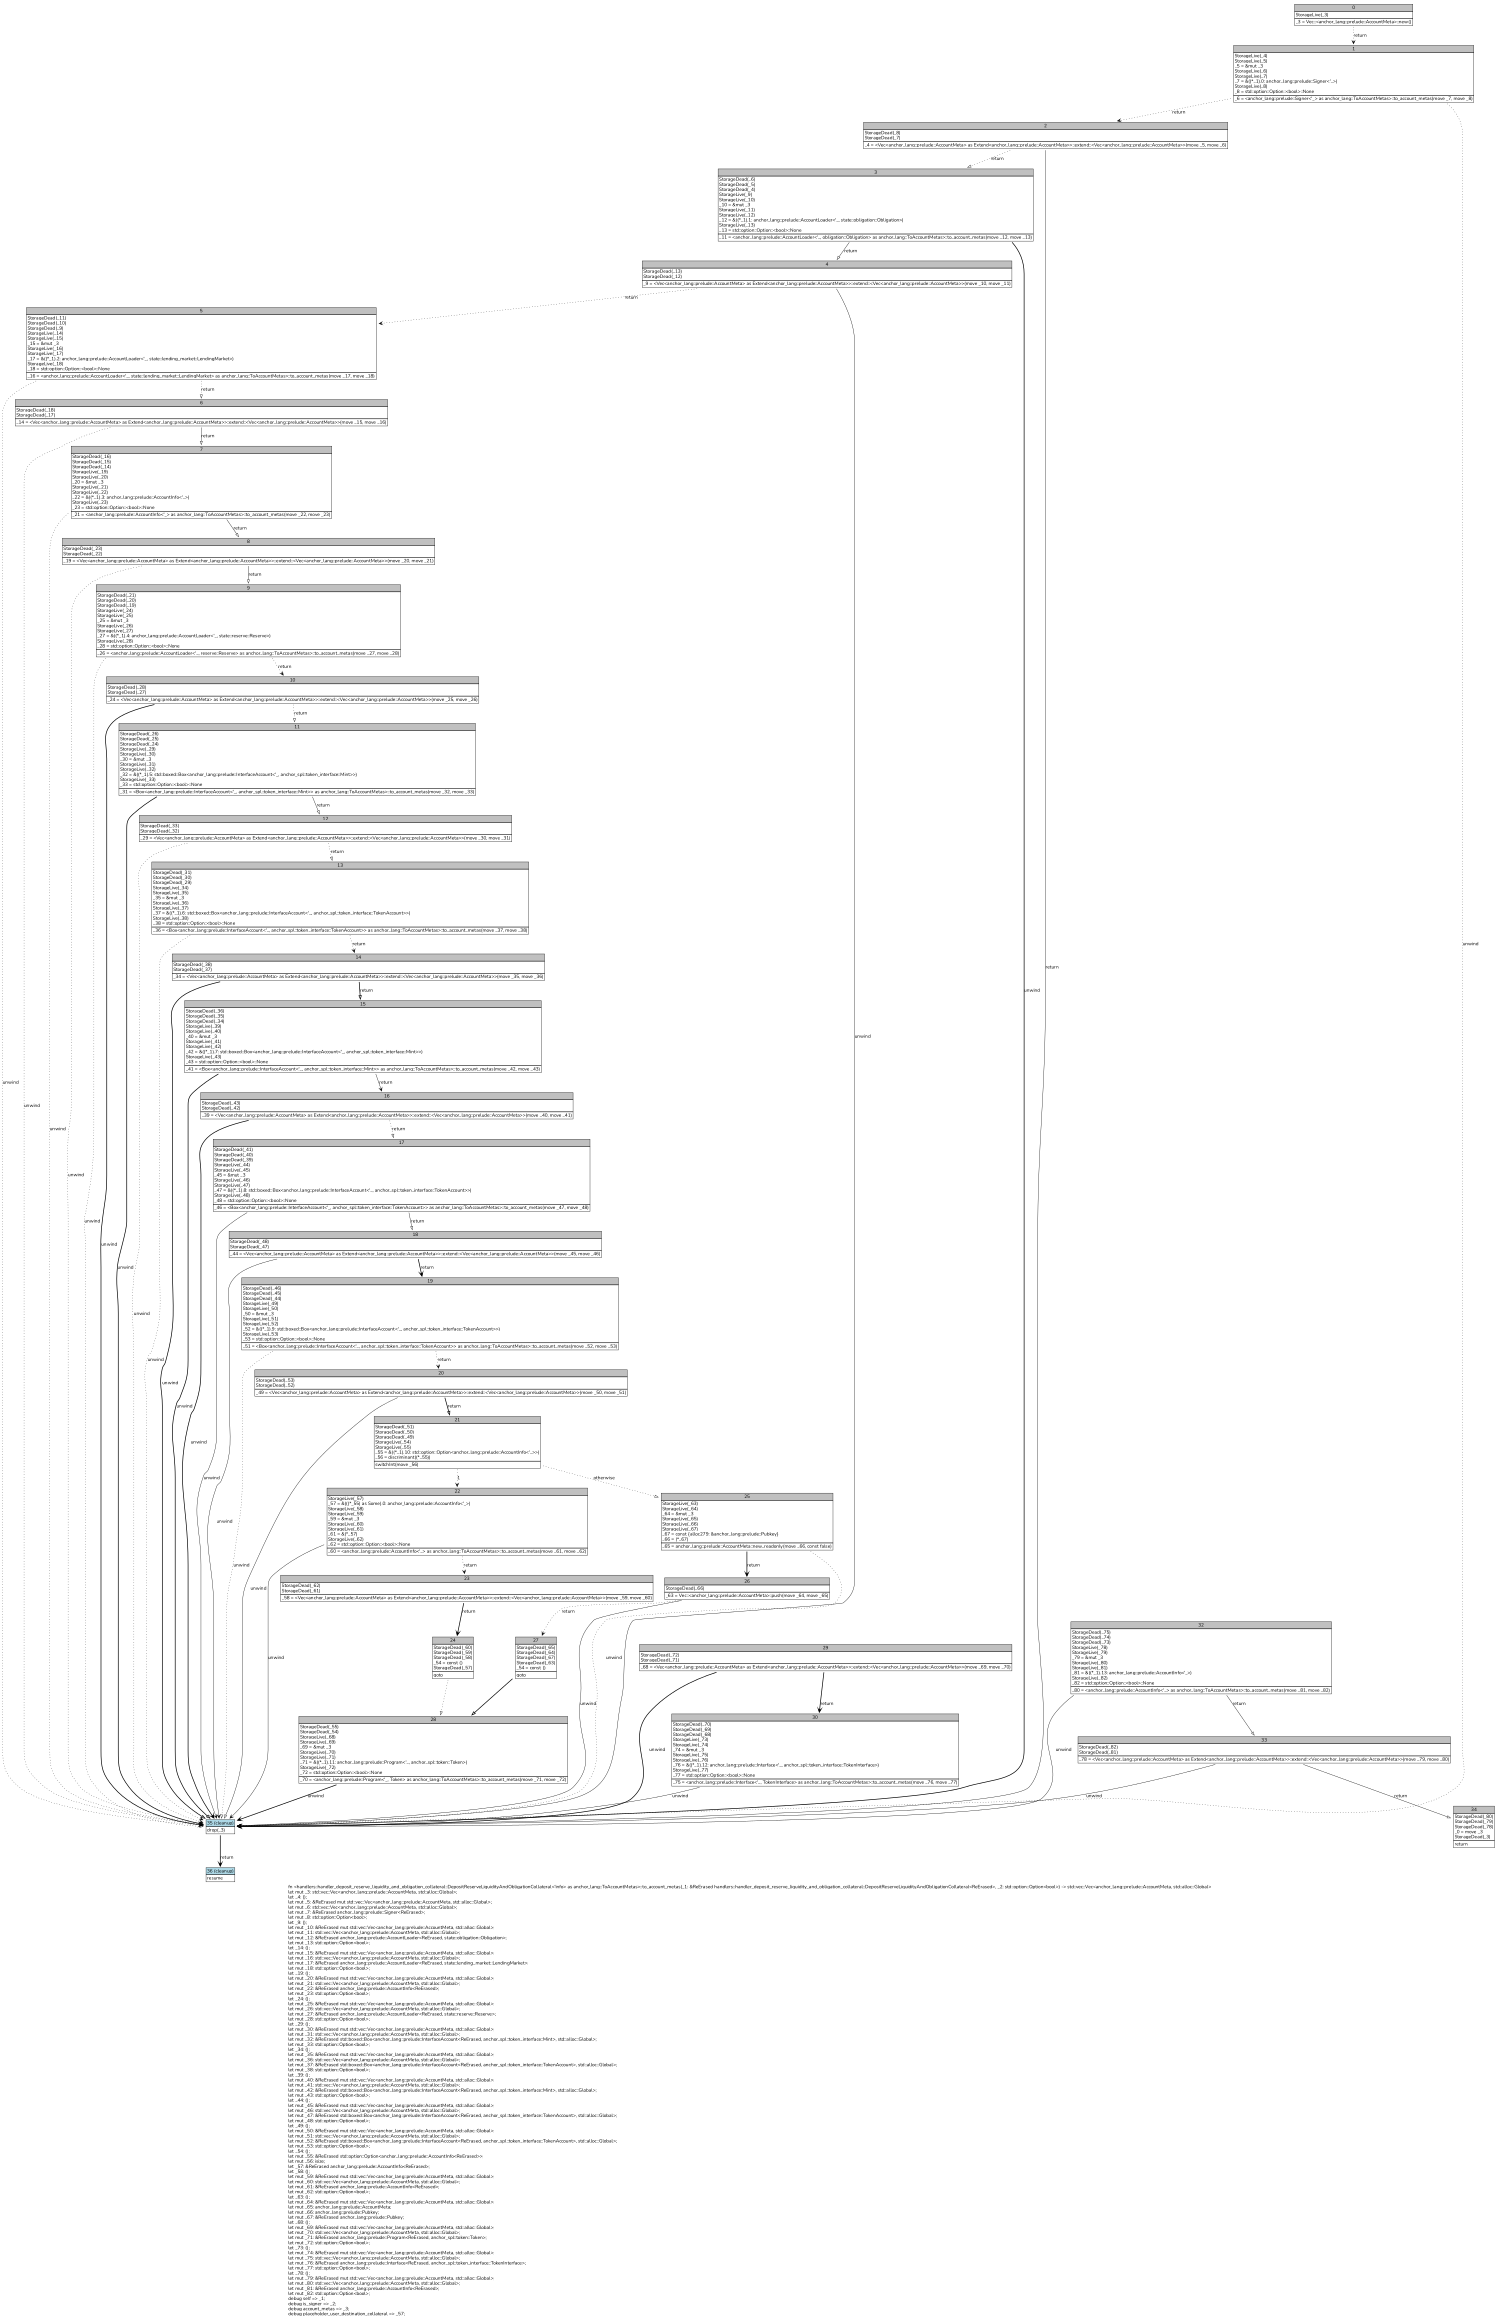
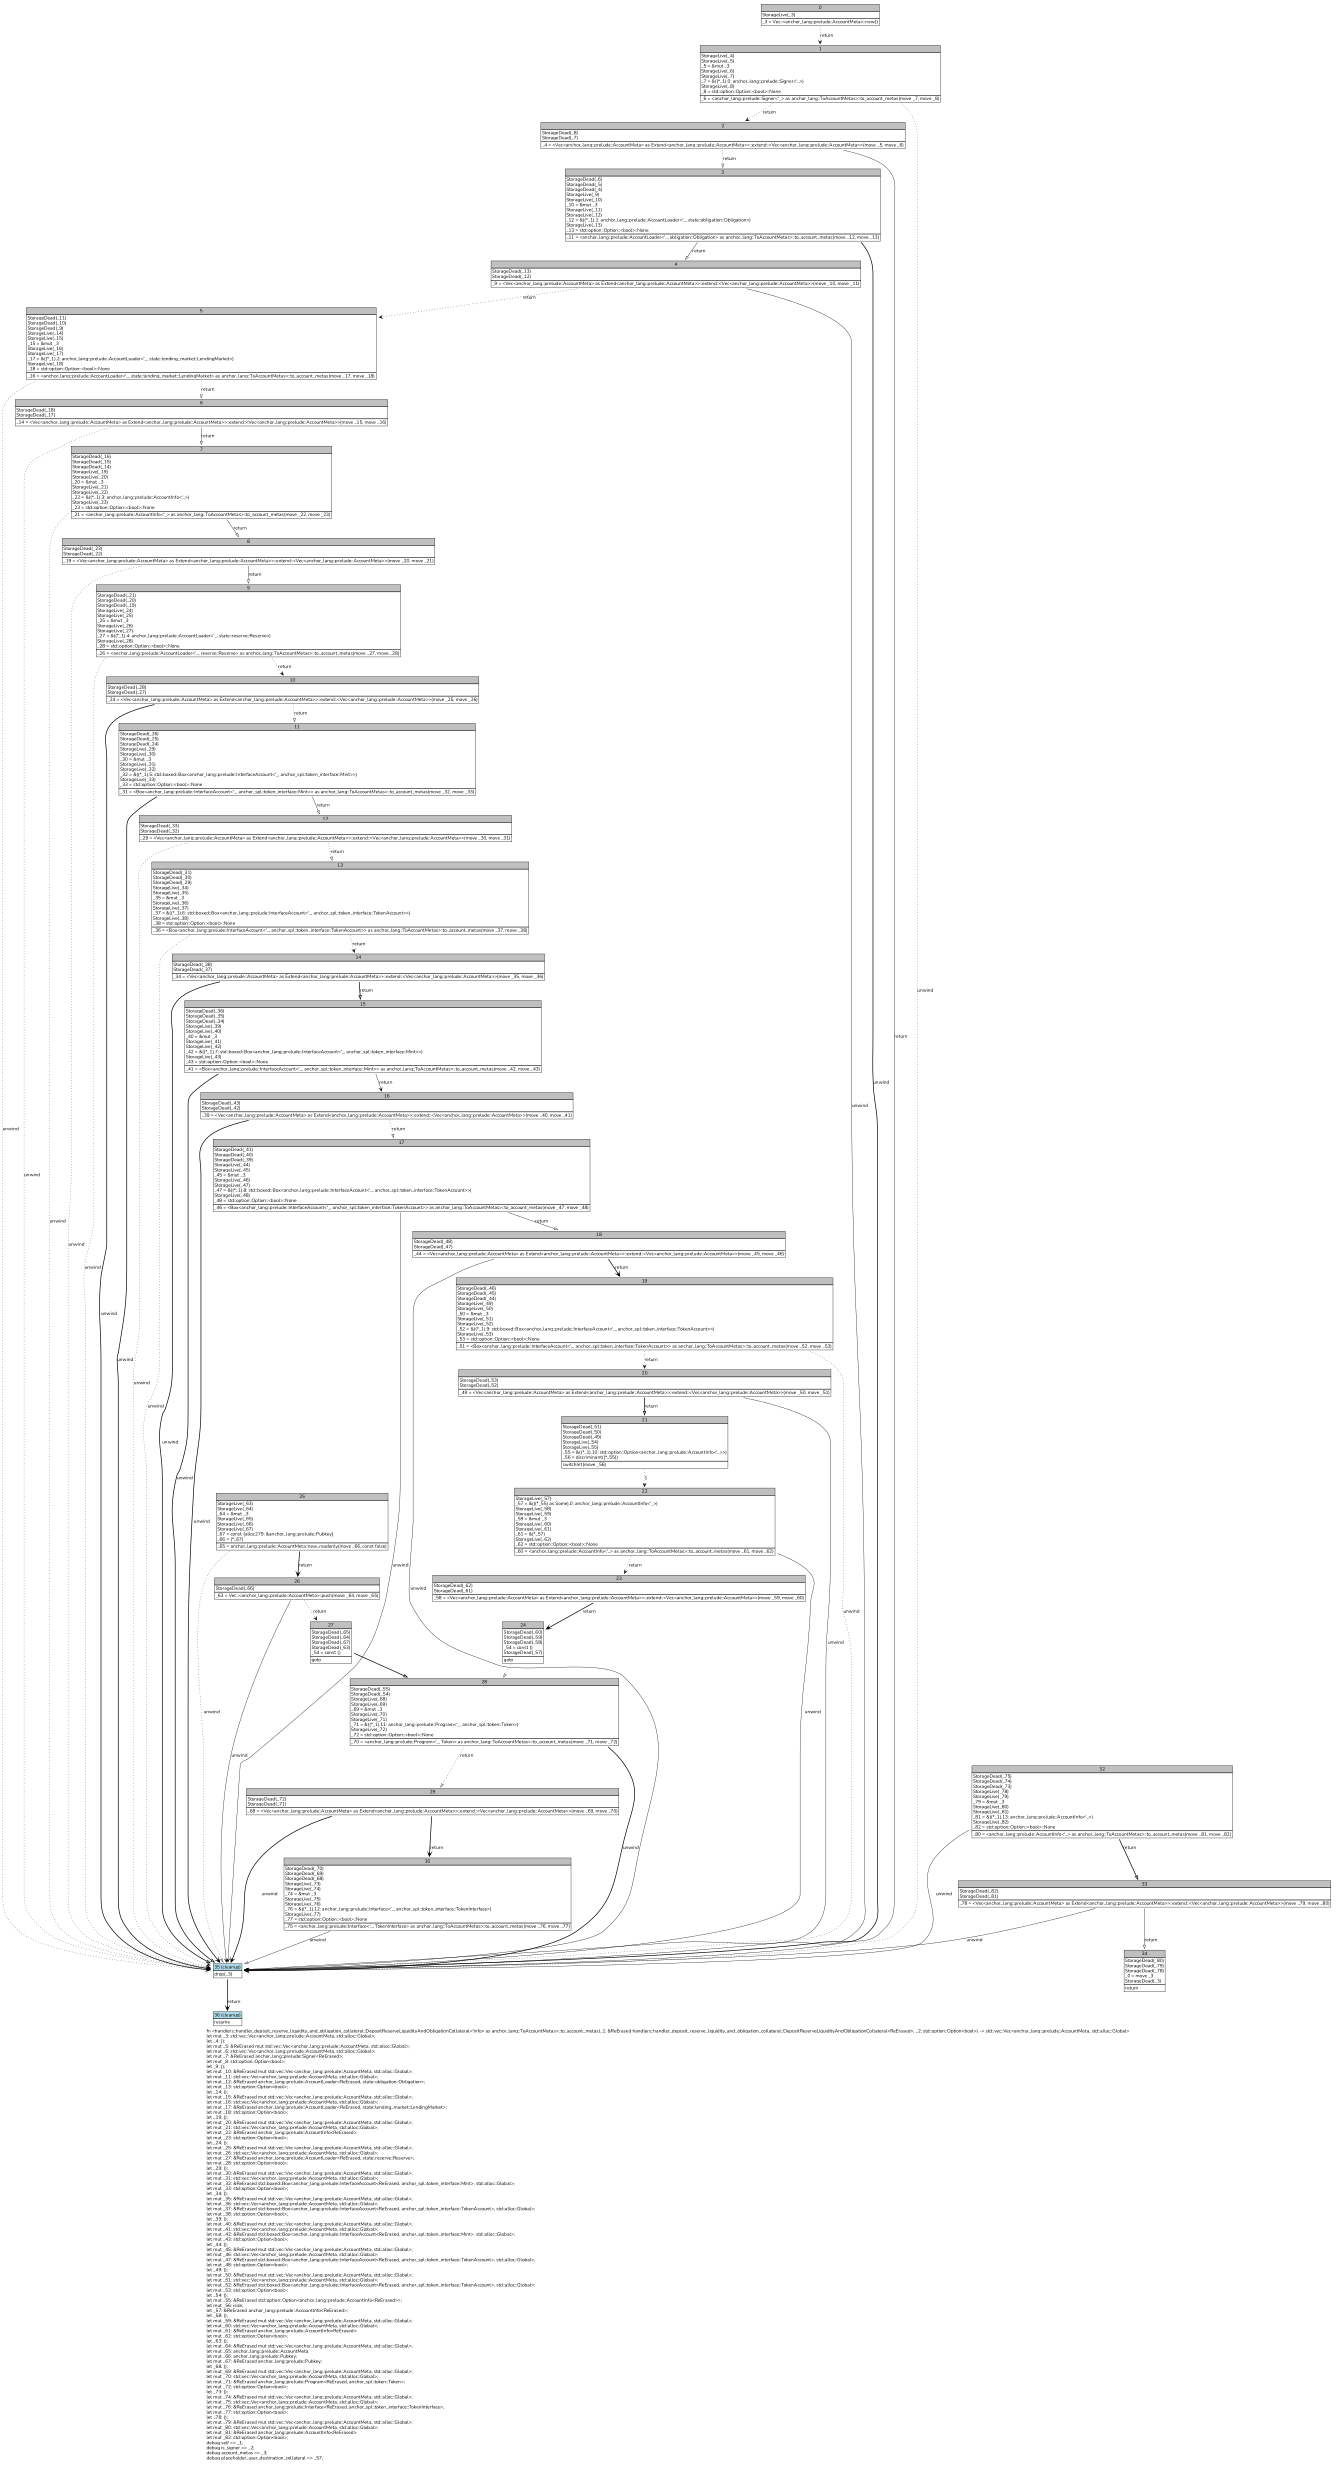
edge "21" -> "25": removed, label "otherwise"
edge "32" -> "33": style solid -> bold
edge "28" -> "29": added, label "return"
